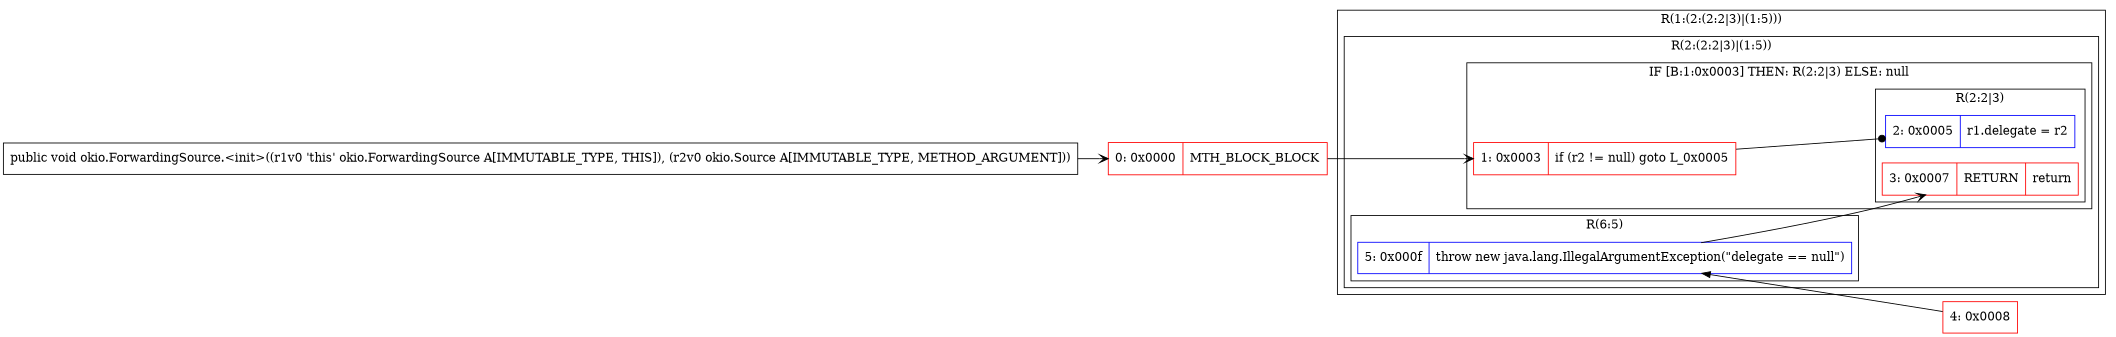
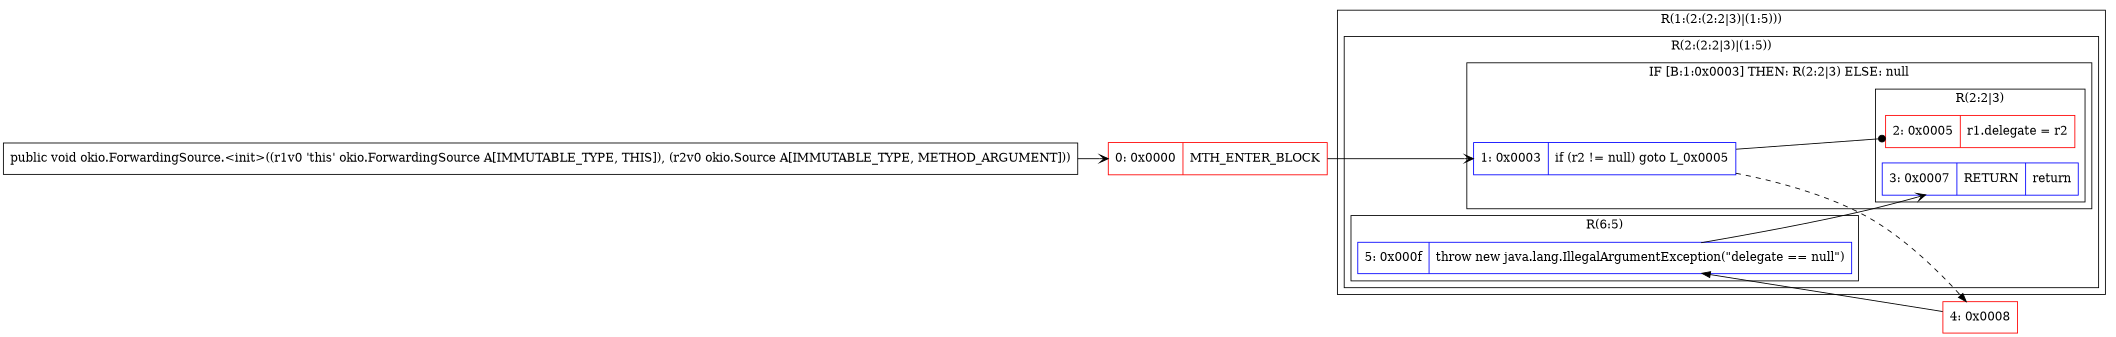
node "2: 0x0005": color blue -> red
node "0: 0x0000": text "MTH_BLOCK_BLOCK" -> "MTH_ENTER_BLOCK"
node "1: 0x0003": color red -> blue
node "3: 0x0007": color red -> blue
edge "1: 0x0003" -> "4: 0x0008": added
